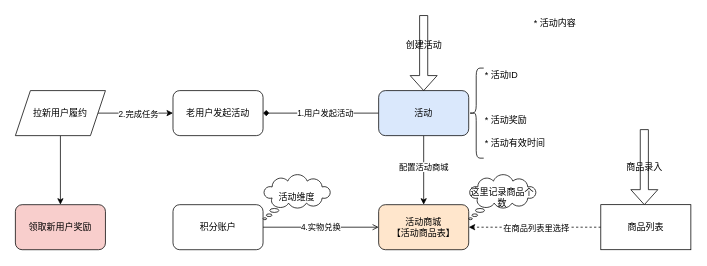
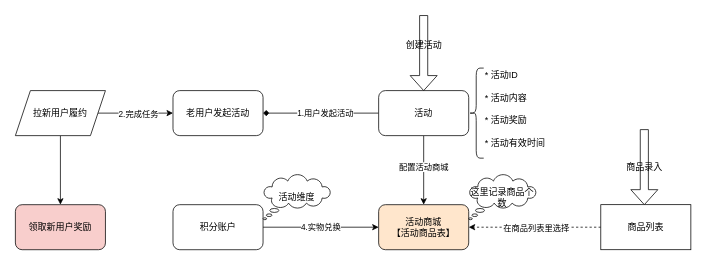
node "* 活动内容": moved (558, 23) -> (510, 98)
node "活动": fillcolor #dae8fc -> #ffffff
edge "积分账户" -> "活动商城 【活动商品表】": arrowhead open -> classic
